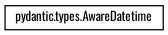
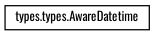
node "pydantic.types.AwareDatetime": label "pydantic.types.AwareDatetime" -> "types.types.AwareDatetime"
